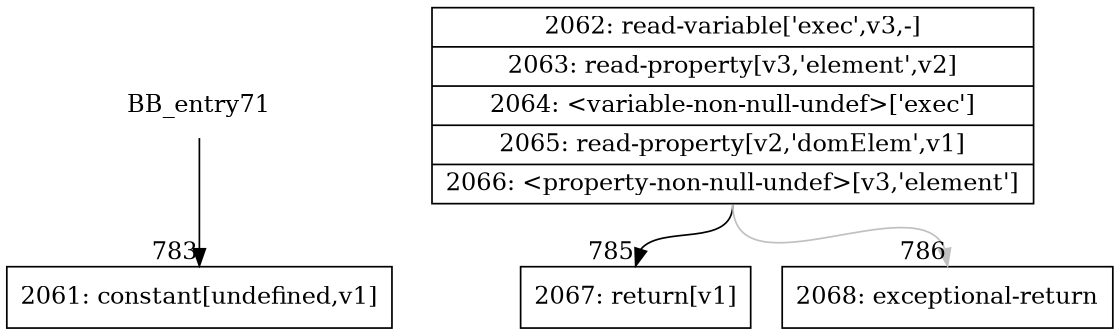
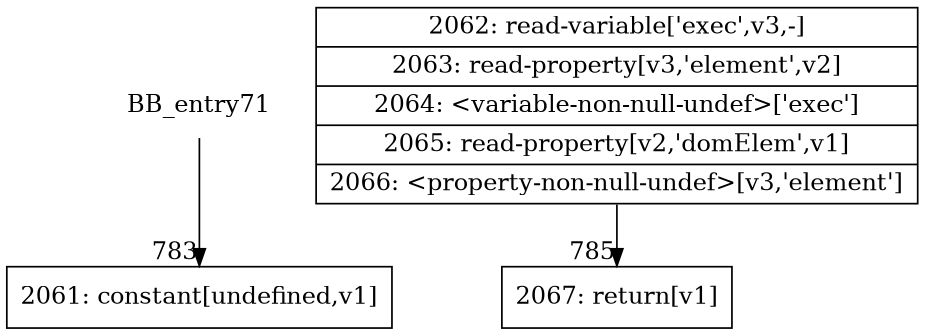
node "2068: exceptional-return": removed
